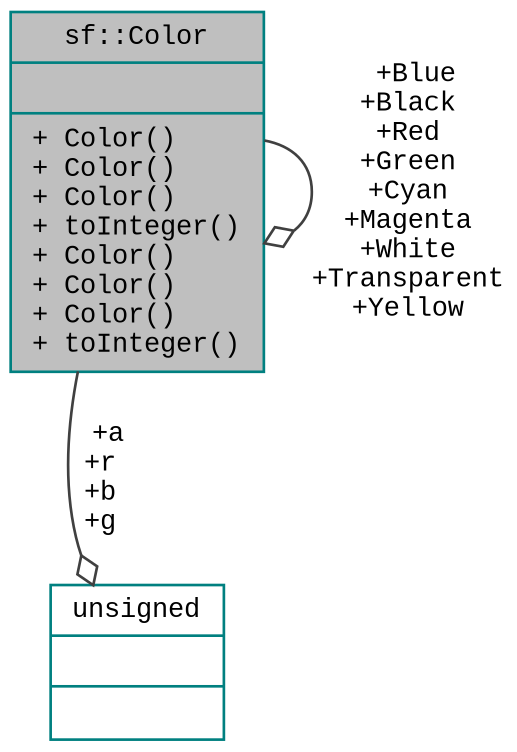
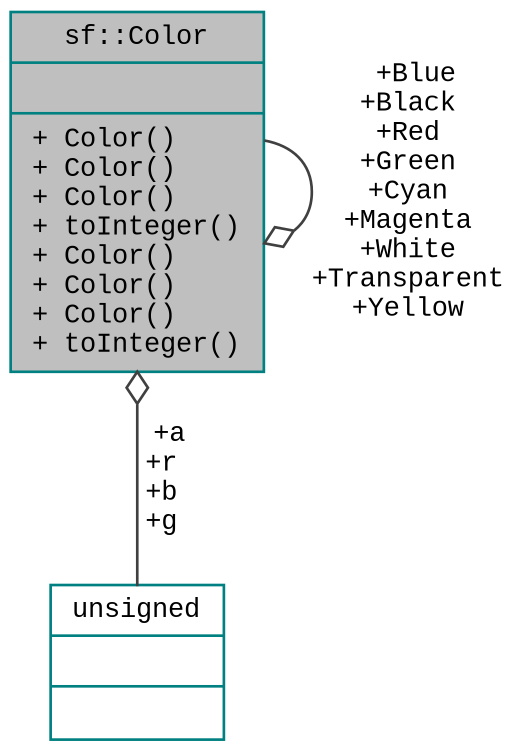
edge "sf::Color" -> "unsigned": reversed
